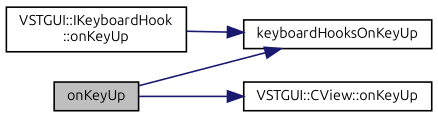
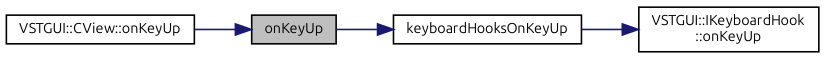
edge "VSTGUI::IKeyboardHook ::onKeyUp" -> "keyboardHooksOnKeyUp": reversed
edge "onKeyUp" -> "VSTGUI::CView::onKeyUp": reversed
